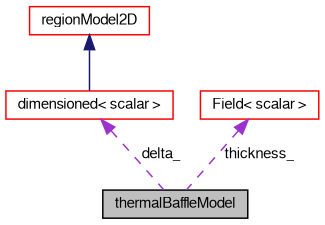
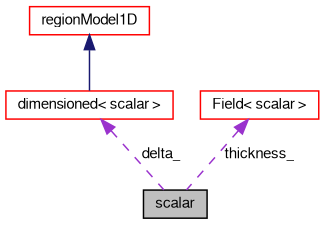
node "regionModel2D": label "regionModel2D" -> "regionModel1D"
node "thermalBaffleModel": label "thermalBaffleModel" -> "scalar"
